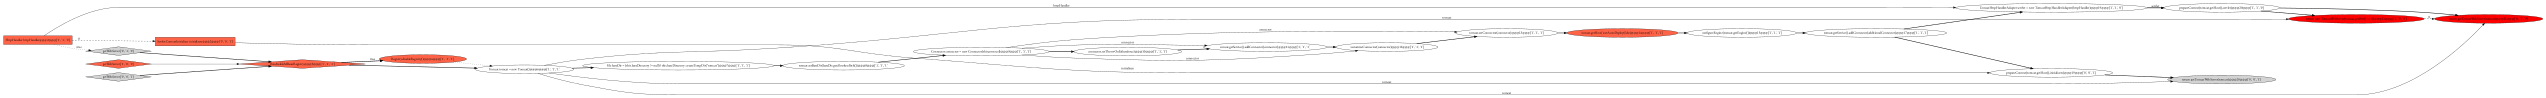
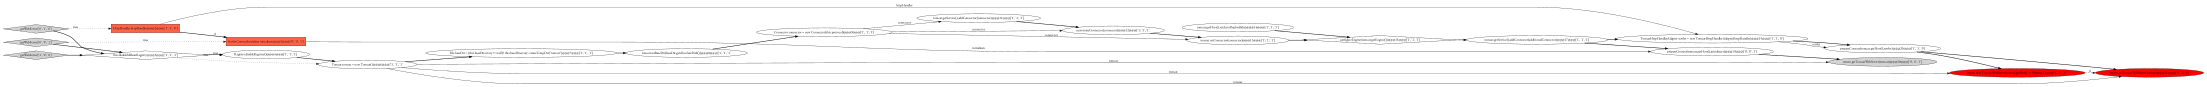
edge "tomcat.setConnector(connector)@@@13@@@['1', '1', '1']" -> "tomcat.getHost().setAutoDeploy(false)@@@14@@@['1', '1', '1']": now "tomcat.setConnector(connector)@@@13@@@['1', '1', '1']" -> "configureEngine(tomcat.getEngine())@@@15@@@['1', '1', '1']"
node "tomcat.getHost().setAutoDeploy(false)@@@14@@@['1', '1', '1']": fillcolor tomato -> white
node "configureEngine(tomcat.getEngine())@@@15@@@['1', '1', '1']": shape ellipse -> diamond
edge "HttpHandler httpHandler@@@2@@@['1', '1', '0']" -> "ServletContextInitializer initializers@@@2@@@['0', '0', '1']": style dashed -> bold
edge "getWebServer['0', '0', '1']" -> "ServletContextInitializer initializers@@@2@@@['0', '0', '1']": added, label "true"
edge "HttpHandler httpHandler@@@2@@@['1', '1', '0']" -> "getWebServer['0', '1', '0']": reversed
node "connector.setThrowOnFailure(true)@@@10@@@['1', '1', '1']": removed
node "Registry.disableRegistry()@@@4@@@['1', '1', '1']": fillcolor tomato -> white
node "getWebServer['1', '0', '0']": fillcolor tomato -> lightgray
edge "getWebServer['1', '0', '0']" -> "this.disableMBeanRegistry@@@3@@@['1', '1', '1']": style solid -> bold
node "this.disableMBeanRegistry@@@3@@@['1', '1', '1']": fillcolor tomato -> white
edge "Registry.disableRegistry()@@@4@@@['1', '1', '1']" -> "Tomcat tomcat = new Tomcat()@@@6@@@['1', '1', '1']": style dotted -> bold
edge "this.disableMBeanRegistry@@@3@@@['1', '1', '1']" -> "Tomcat tomcat = new Tomcat()@@@6@@@['1', '1', '1']": style bold -> dotted
